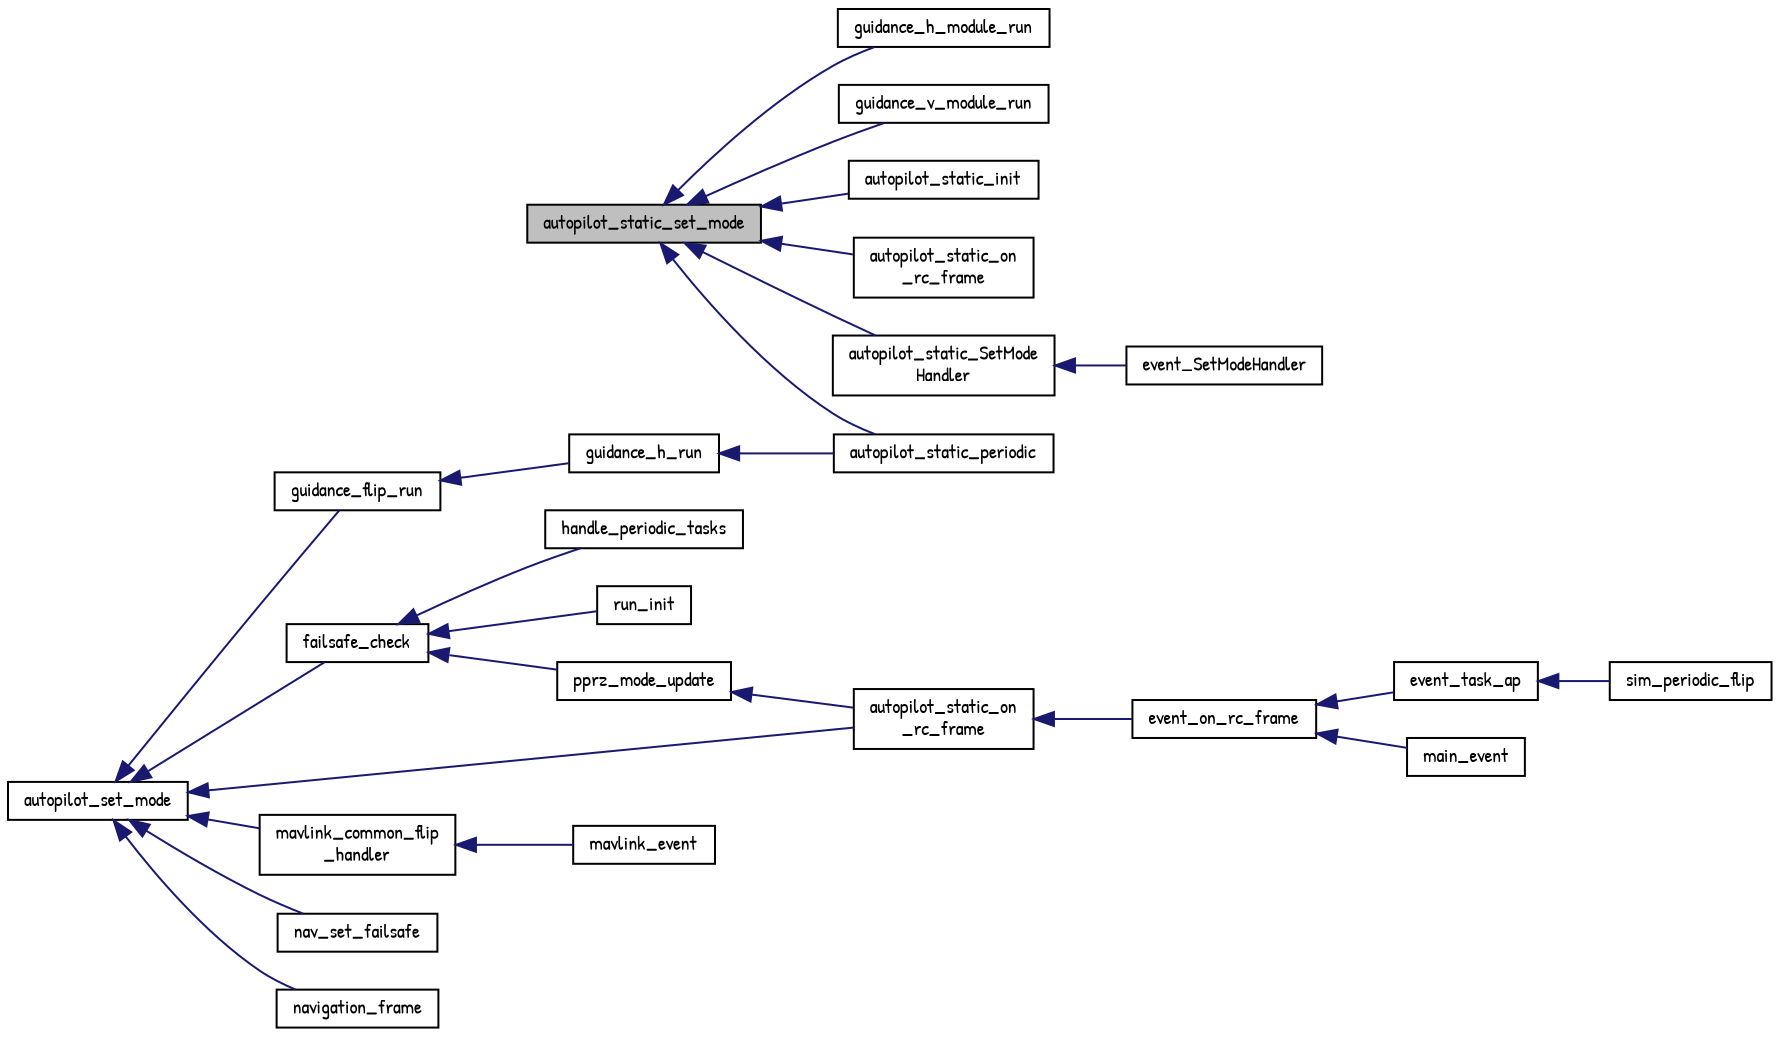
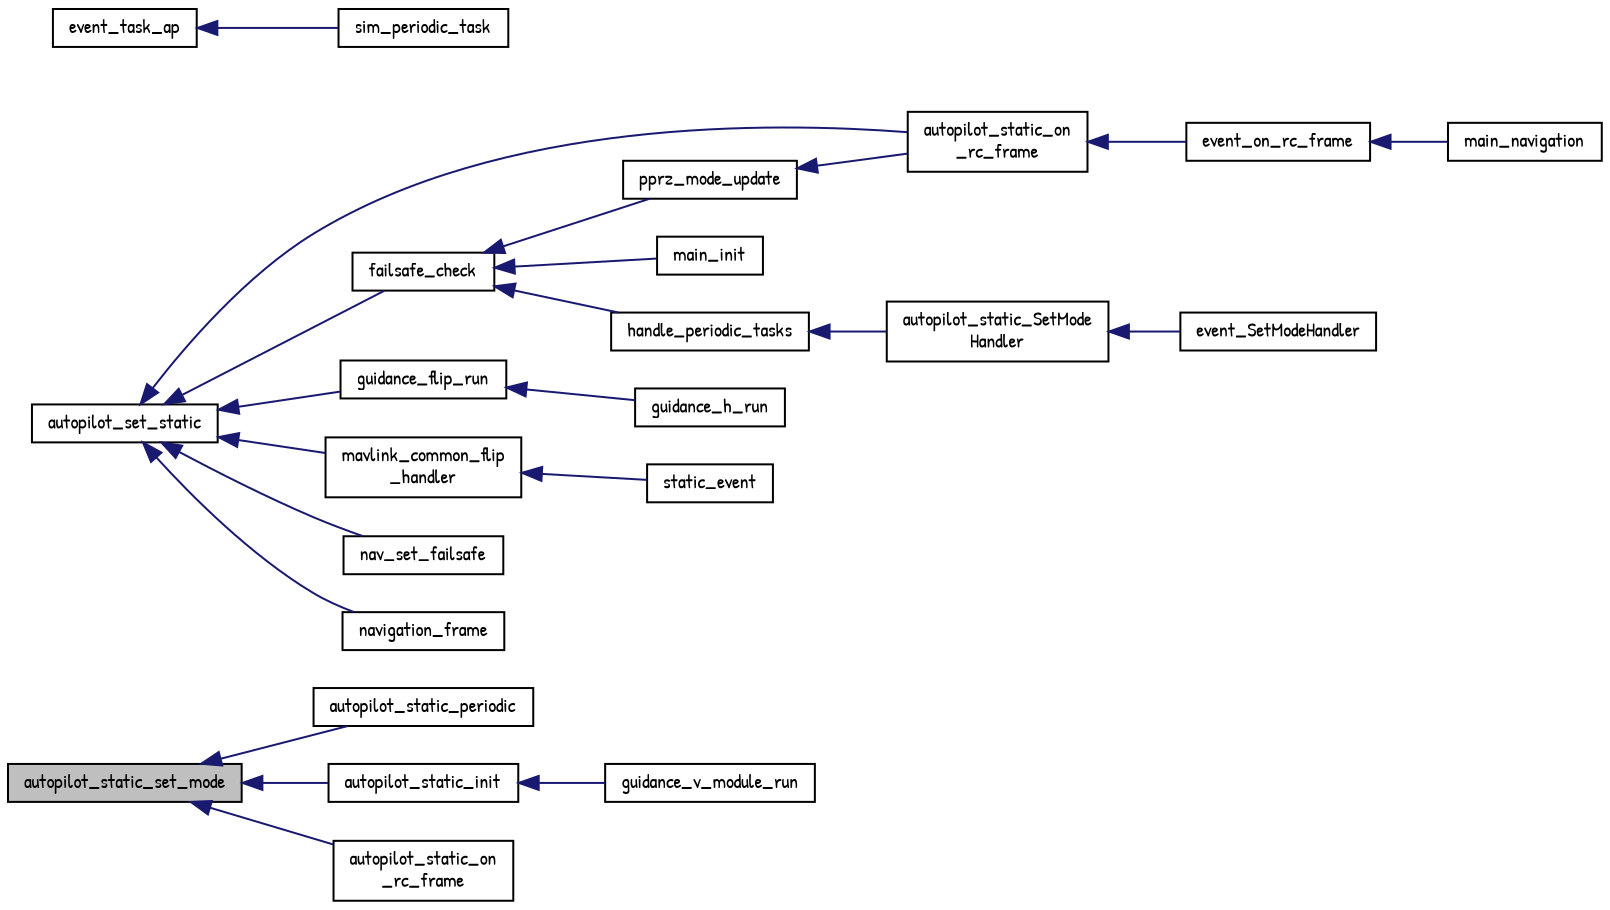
node "guidance_h_module_run": removed
edge "guidance_v_module_run" -> "autopilot_static_set_mode": now "guidance_v_module_run" -> "autopilot_static_init"
edge "autopilot_static_SetMode Handler" -> "autopilot_static_set_mode": now "autopilot_static_SetMode Handler" -> "handle_periodic_tasks"
edge "autopilot_static_periodic" -> "guidance_h_run": removed
node "run_init": label "run_init" -> "main_init"
node "sim_periodic_flip": label "sim_periodic_flip" -> "sim_periodic_task"
edge "event_task_ap" -> "event_on_rc_frame": removed
node "main_event": label "main_event" -> "main_navigation"
node "autopilot_set_mode": label "autopilot_set_mode" -> "autopilot_set_static"
node "mavlink_event": label "mavlink_event" -> "static_event"
